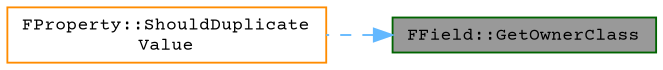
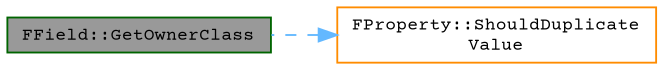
edge "FProperty::ShouldDuplicate Value" -> "FField::GetOwnerClass": reversed
